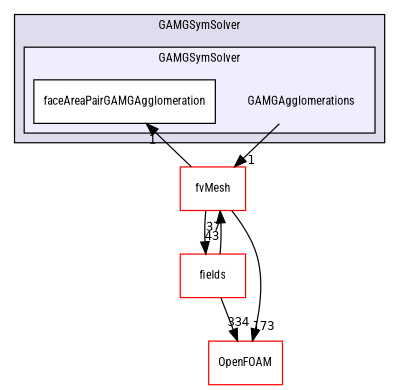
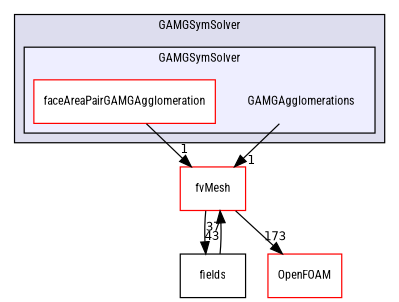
node "faceAreaPairGAMGAgglomeration": color black -> red
edge "fvMesh" -> "faceAreaPairGAMGAgglomeration": reversed
node "fields": color red -> black
edge "fields" -> "OpenFOAM": removed
